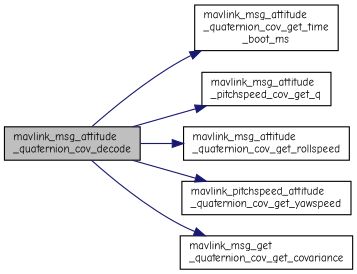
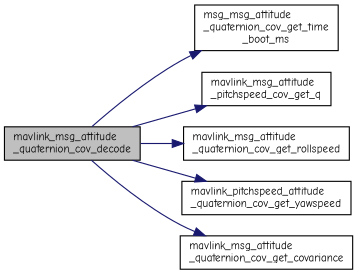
node "mavlink_msg_attitude _quaternion_cov_get_time _boot_ms": label "mavlink_msg_attitude _quaternion_cov_get_time _boot_ms" -> "msg_msg_attitude _quaternion_cov_get_time _boot_ms"
node "mavlink_msg_get _quaternion_cov_get_covariance": label "mavlink_msg_get _quaternion_cov_get_covariance" -> "mavlink_msg_attitude _quaternion_cov_get_covariance"
